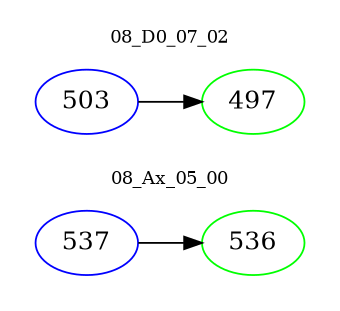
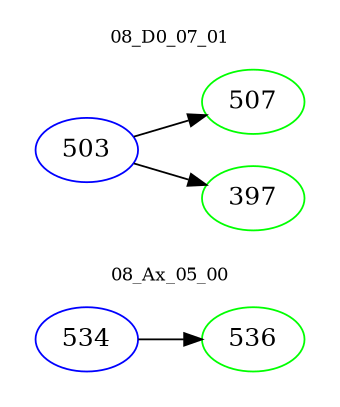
cluster "08_D0_07_02": label "08_D0_07_02" -> "08_D0_07_01"
node "497": label "497" -> "397"
node "507": added
node "537": label "537" -> "534"
